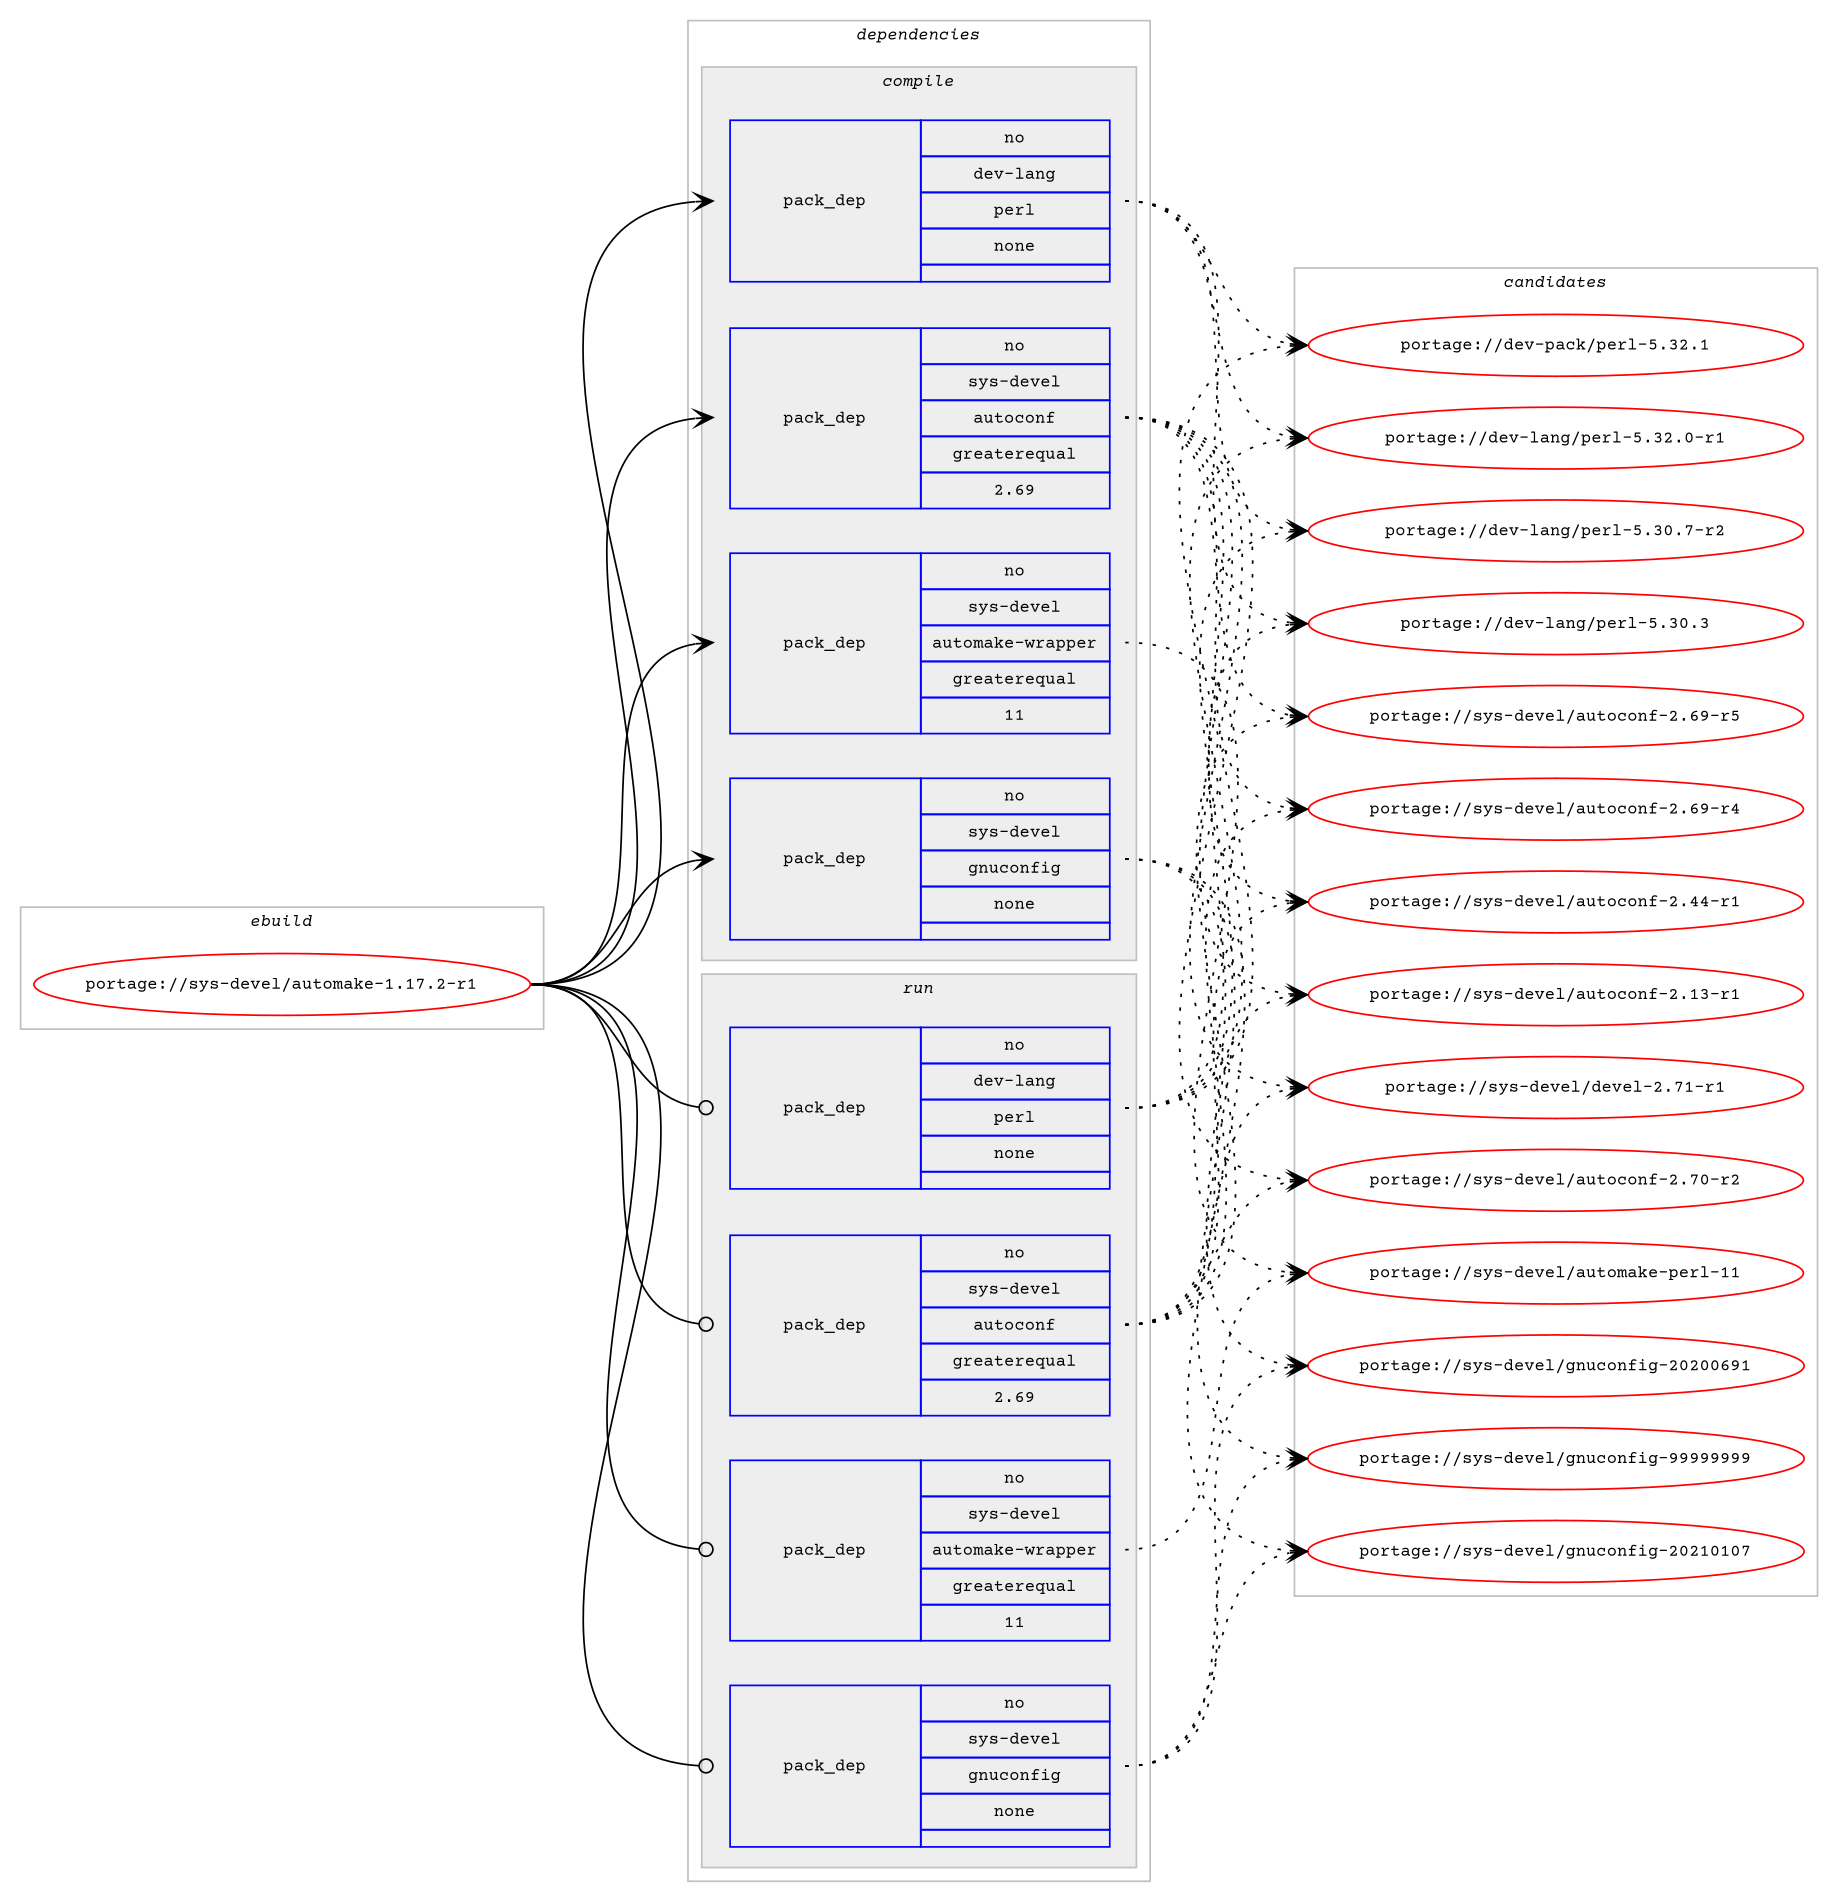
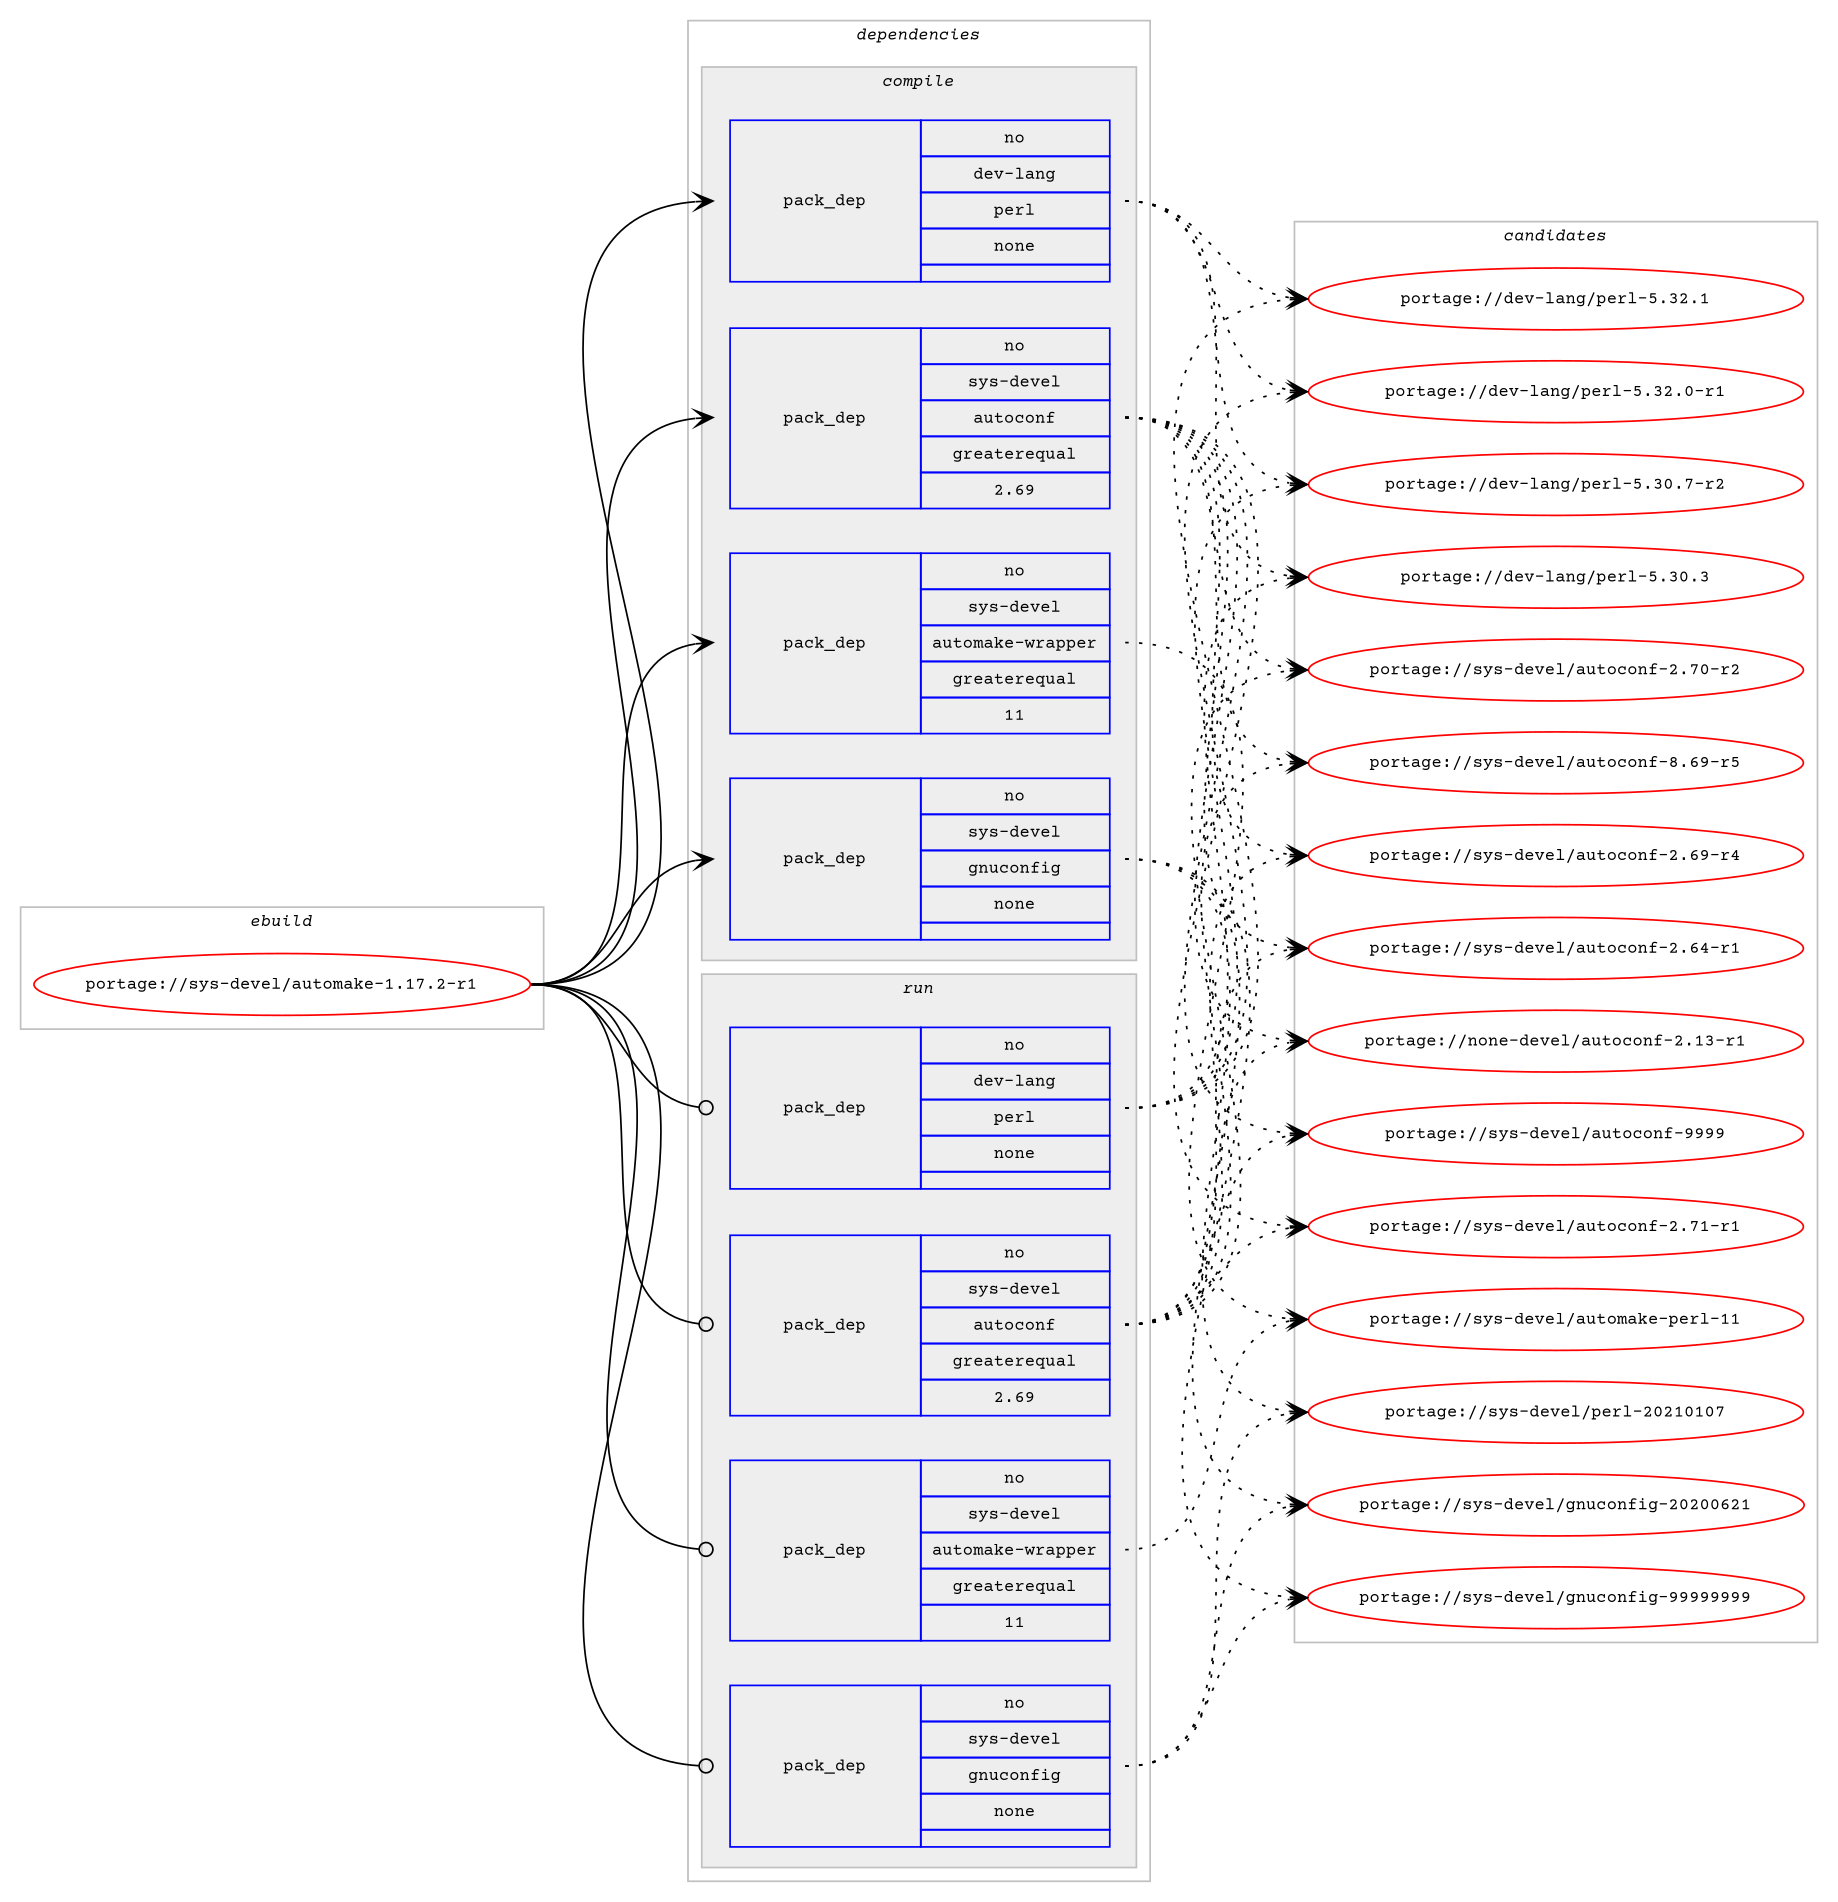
node "portage://dev-pack/perl-5.32.1": label "portage://dev-pack/perl-5.32.1" -> "portage://dev-lang/perl-5.32.1"
node "portage://sys-devel/autoconf-2.69-r5": label "portage://sys-devel/autoconf-2.69-r5" -> "portage://sys-devel/autoconf-8.69-r5"
node "portage://sys-devel/autoconf-2.44-r1": label "portage://sys-devel/autoconf-2.44-r1" -> "portage://sys-devel/autoconf-2.64-r1"
node "portage://sys-devel/autoconf-2.13-r1": label "portage://sys-devel/autoconf-2.13-r1" -> "portage://none-devel/autoconf-2.13-r1"
node "portage://sys-devel/devel-2.71-r1": label "portage://sys-devel/devel-2.71-r1" -> "portage://sys-devel/autoconf-2.71-r1"
node "portage://sys-devel/autoconf-9999": added
node "portage://sys-devel/gnuconfig-20200691": label "portage://sys-devel/gnuconfig-20200691" -> "portage://sys-devel/gnuconfig-20200621"
node "portage://sys-devel/gnuconfig-20210107": label "portage://sys-devel/gnuconfig-20210107" -> "portage://sys-devel/perl-20210107"
